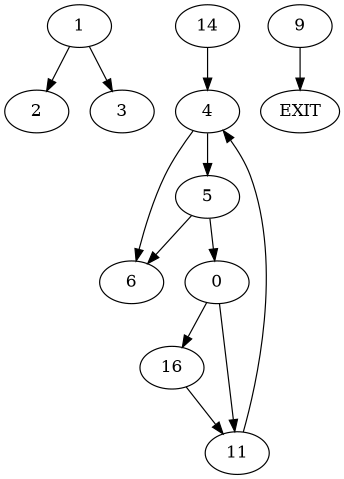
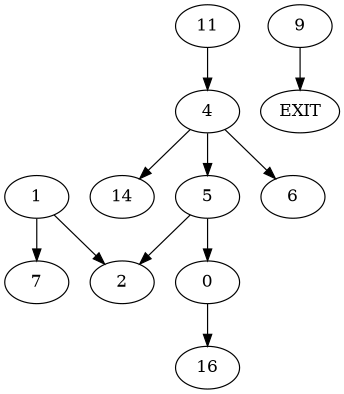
edge "14" -> "4": reversed
node "3": label "3" -> "7"
edge "5" -> "6": now "5" -> "2"
edge "0" -> "11": removed
edge "16" -> "11": removed
